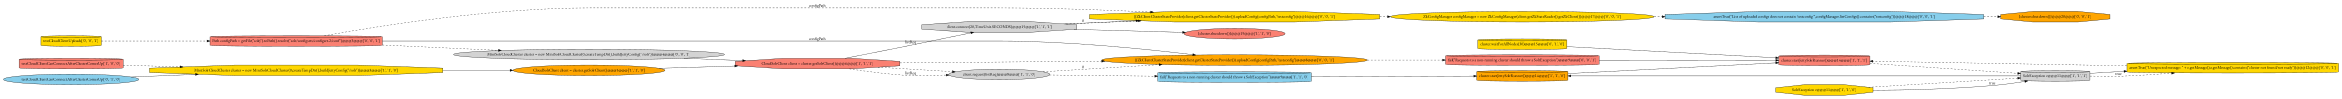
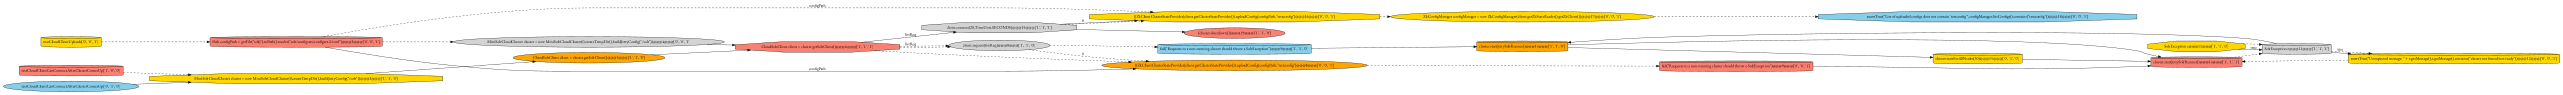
node "{cluster.shutdown()}@@@20@@@['0', '0', '1']": removed
edge "cluster.startJettySolrRunner()@@@14@@@['1', '1', '0']" -> "cluster.waitForAllNodes(30)@@@15@@@['0', '1', '0']": added
